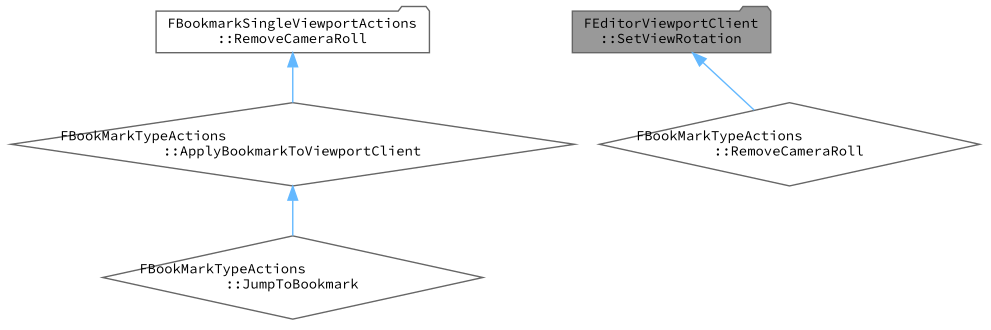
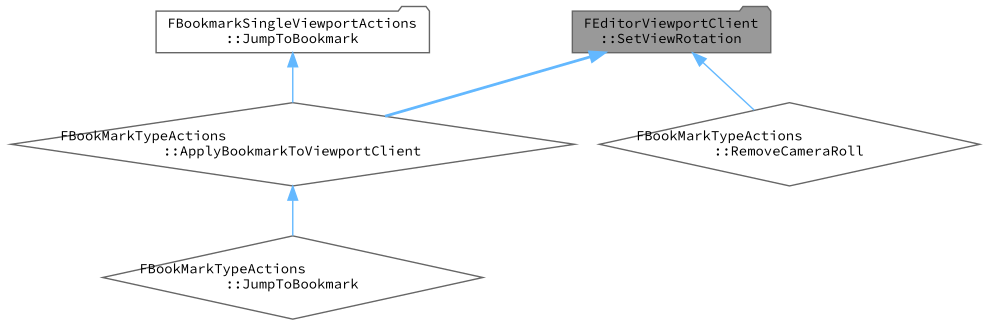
node "FBookmarkSingleViewportActions ::RemoveCameraRoll": label "FBookmarkSingleViewportActions ::RemoveCameraRoll" -> "FBookmarkSingleViewportActions ::JumpToBookmark"
edge "FBookMarkTypeActions ::ApplyBookmarkToViewportClient" -> "FEditorViewportClient ::SetViewRotation": added
